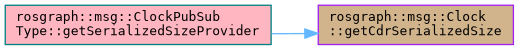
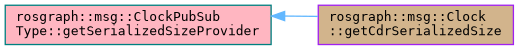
edge "rosgraph::msg::ClockPubSub Type::getSerializedSizeProvider" -> "rosgraph::msg::Clock ::getCdrSerializedSize": reversed
